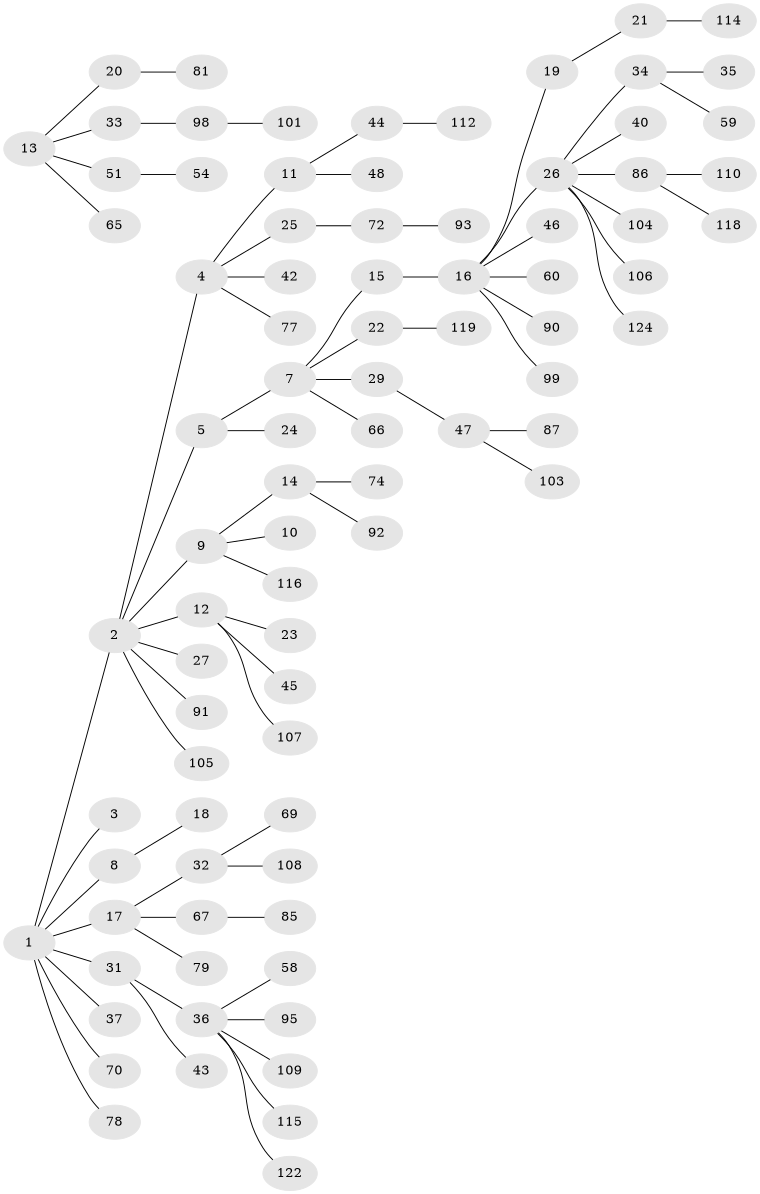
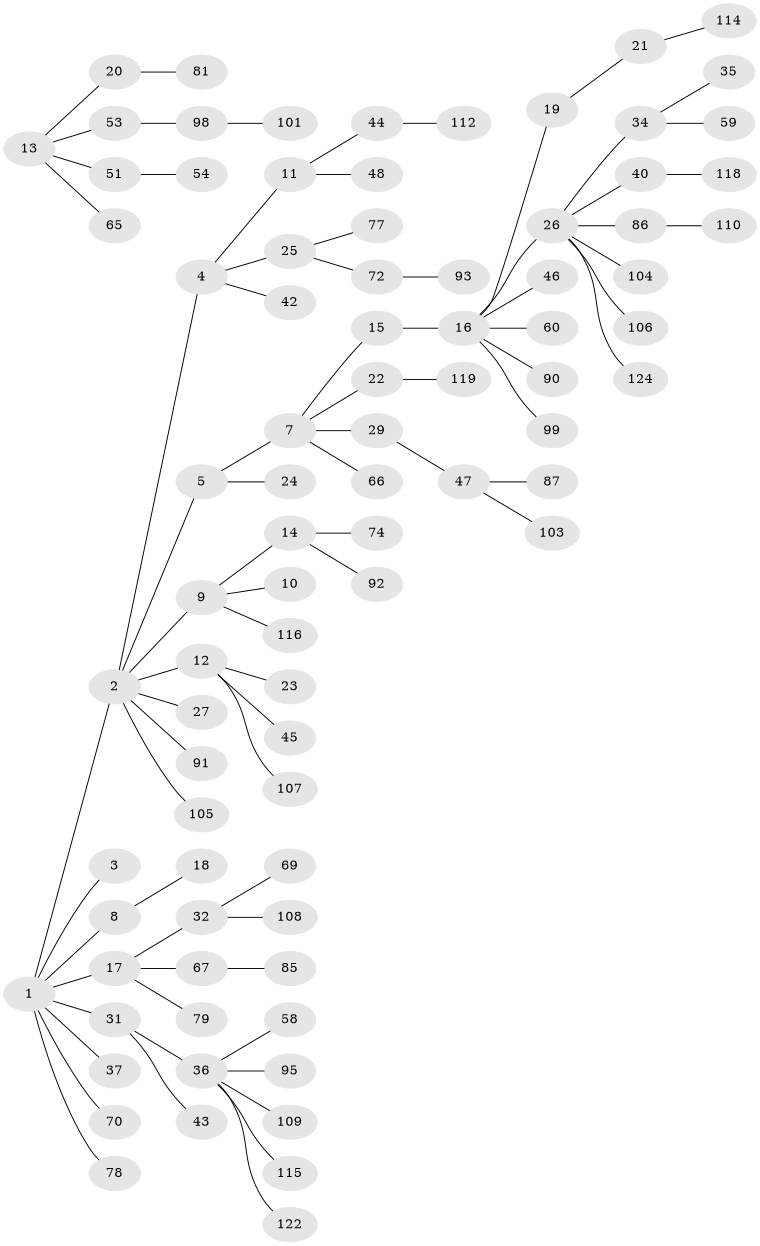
node "33": label "33" -> "53"
edge "86" -- "118": now "40" -- "118"
edge "4" -- "77": now "25" -- "77"
